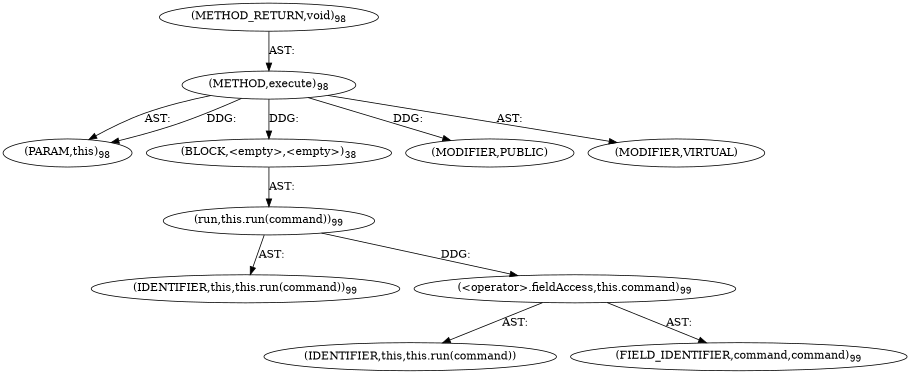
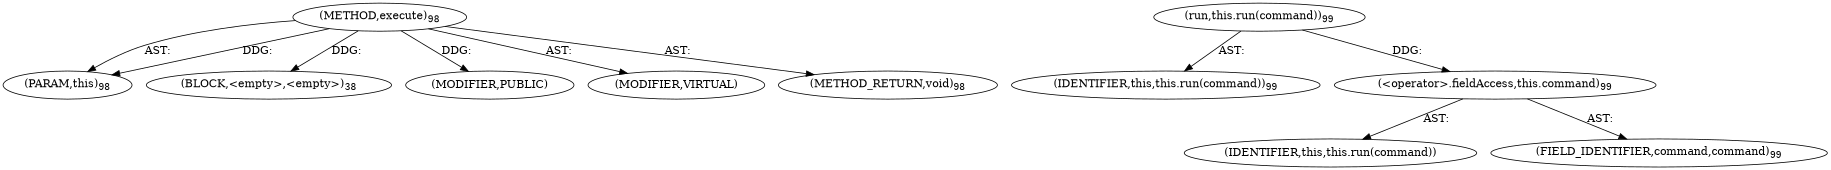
edge "(METHOD_RETURN,void)" -> "(METHOD,execute)": reversed
edge "(BLOCK,<empty>,<empty>)" -> "(run,this.run(command))": removed, label "AST:"
